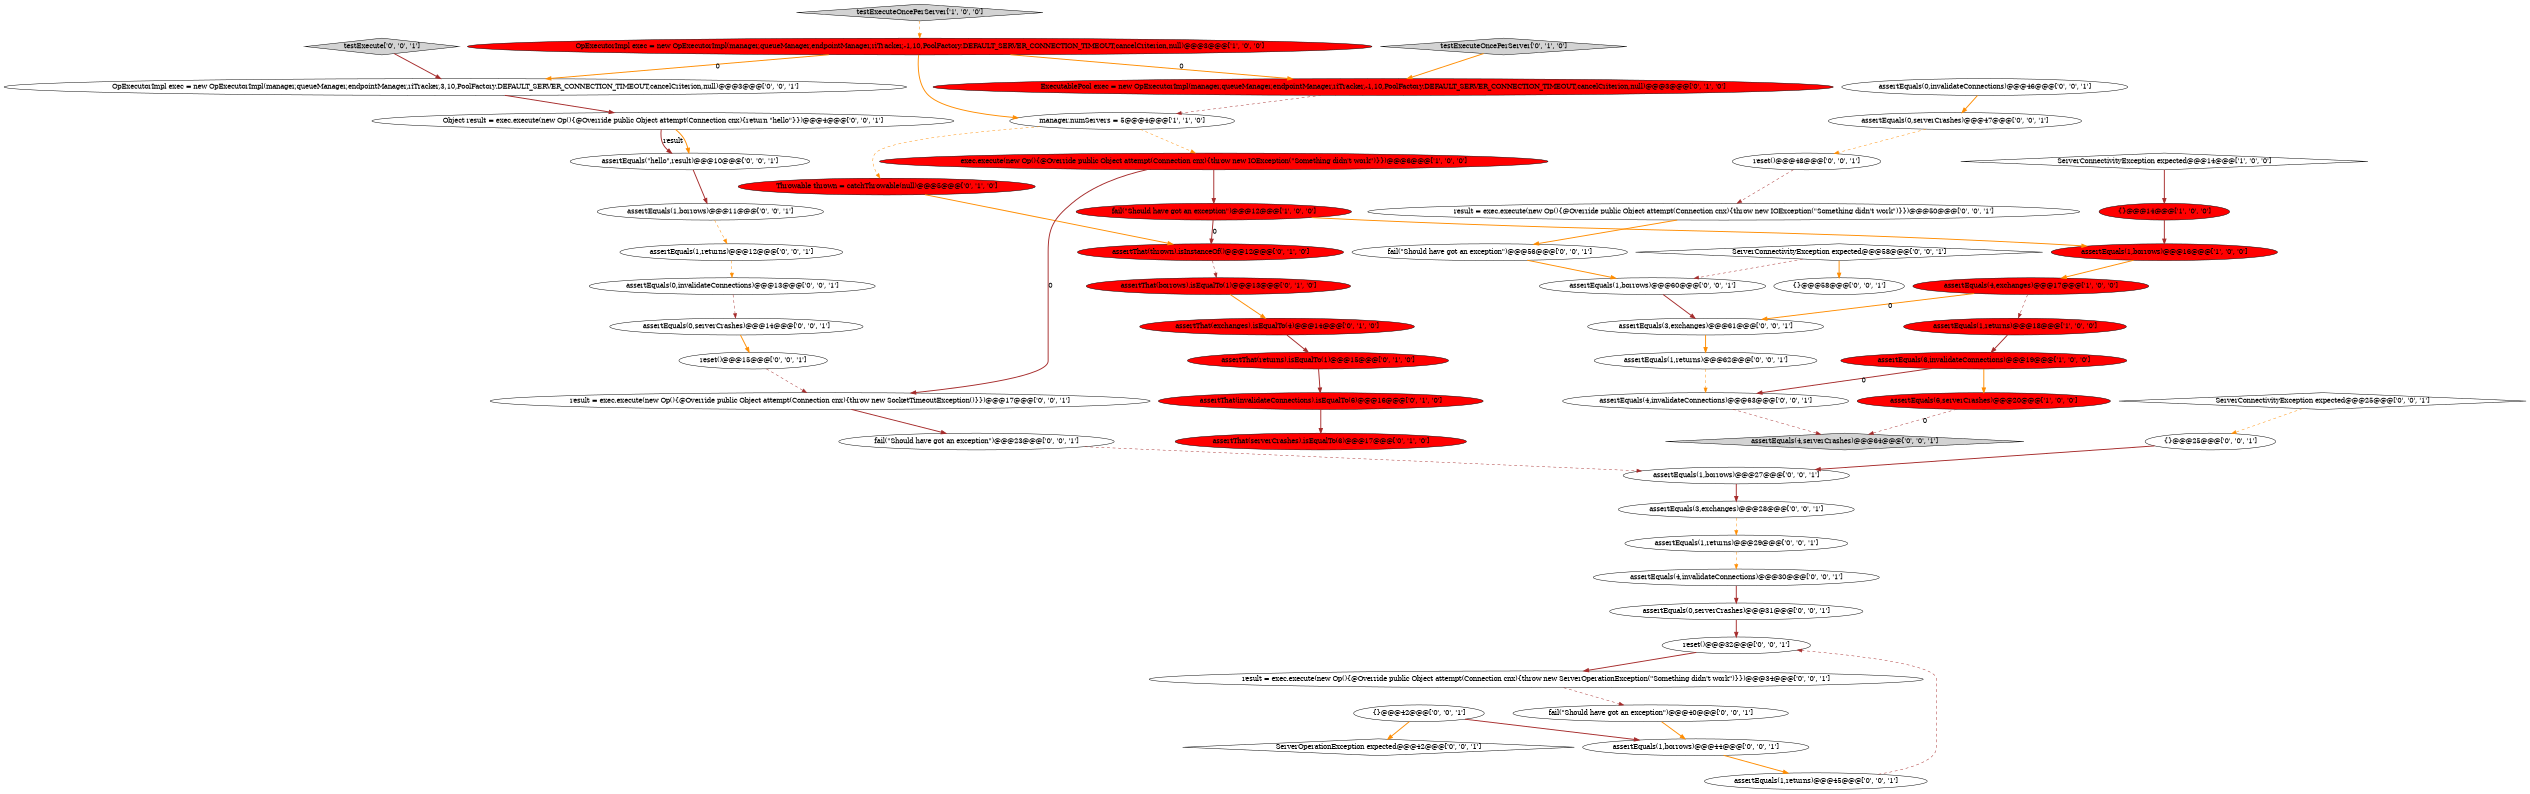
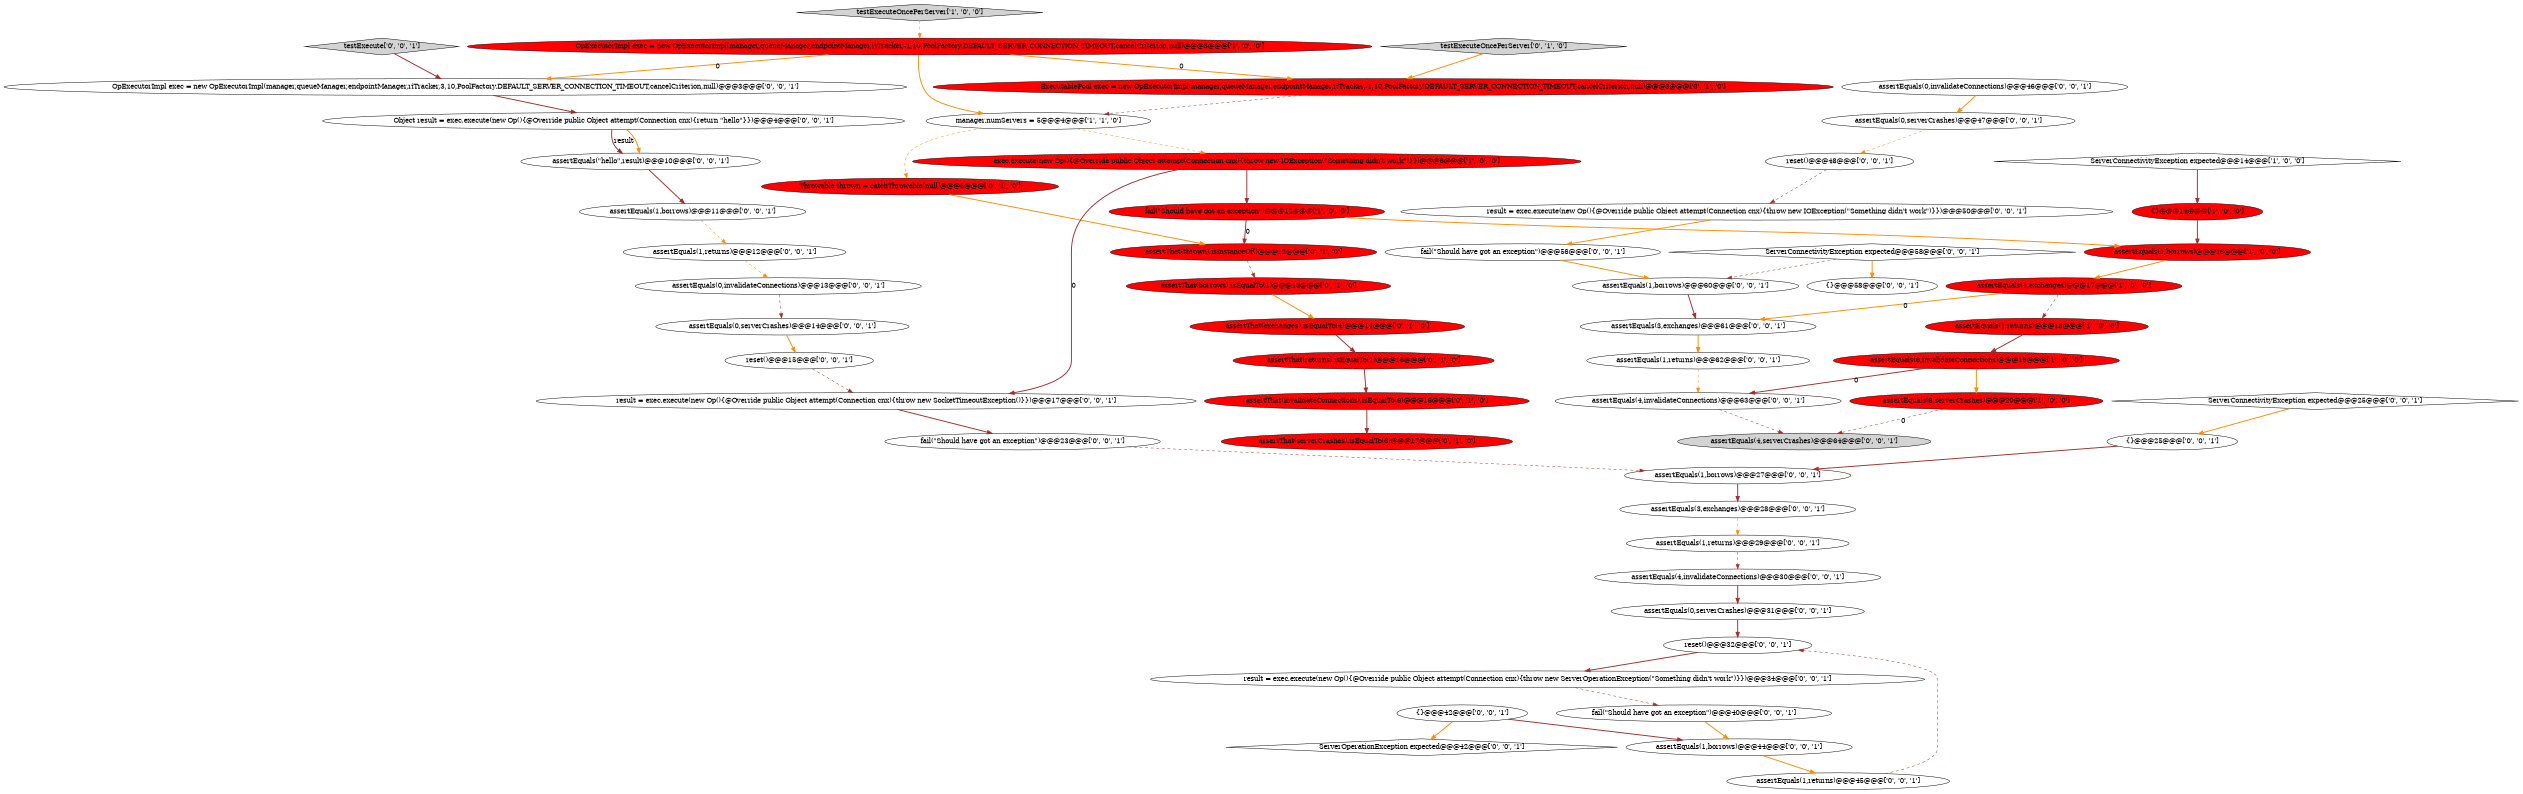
edge "ServerConnectivityException expected@@@25@@@['0', '0', '1']" -> "{}@@@25@@@['0', '0', '1']": style dashed -> bold
node "assertEquals(4,serverCrashes)@@@64@@@['0', '0', '1']": shape diamond -> ellipse
edge "assertEquals(1,returns)@@@29@@@['0', '0', '1']" -> "assertEquals(4,invalidateConnections)@@@30@@@['0', '0', '1']": color darkorange -> brown
